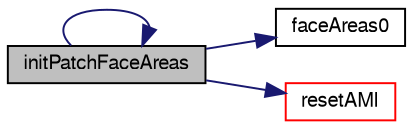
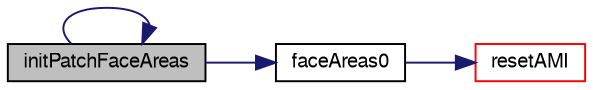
edge "initPatchFaceAreas" -> "resetAMI": now "faceAreas0" -> "resetAMI"
